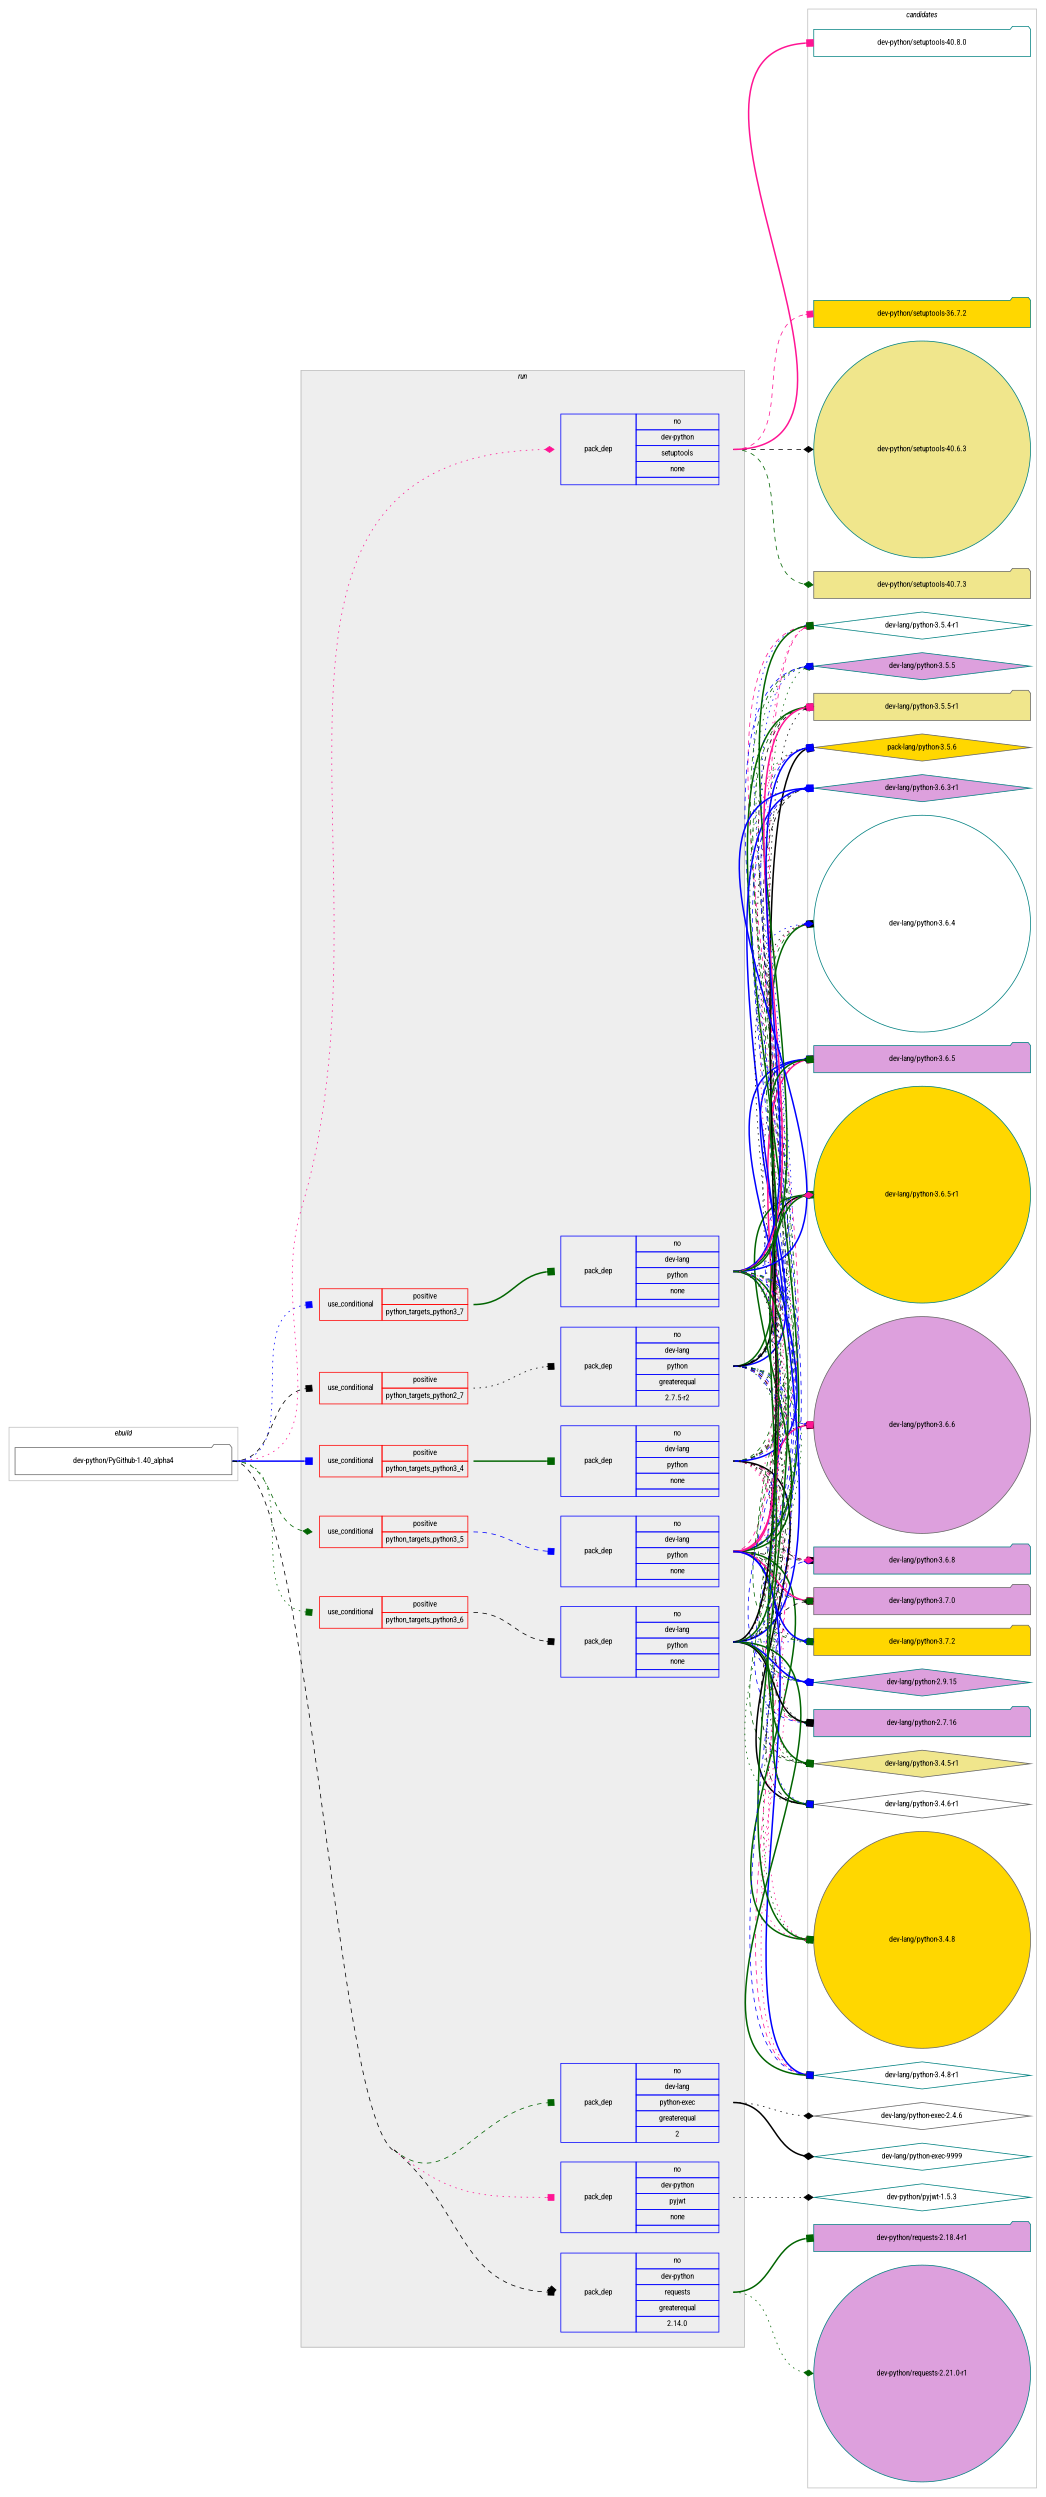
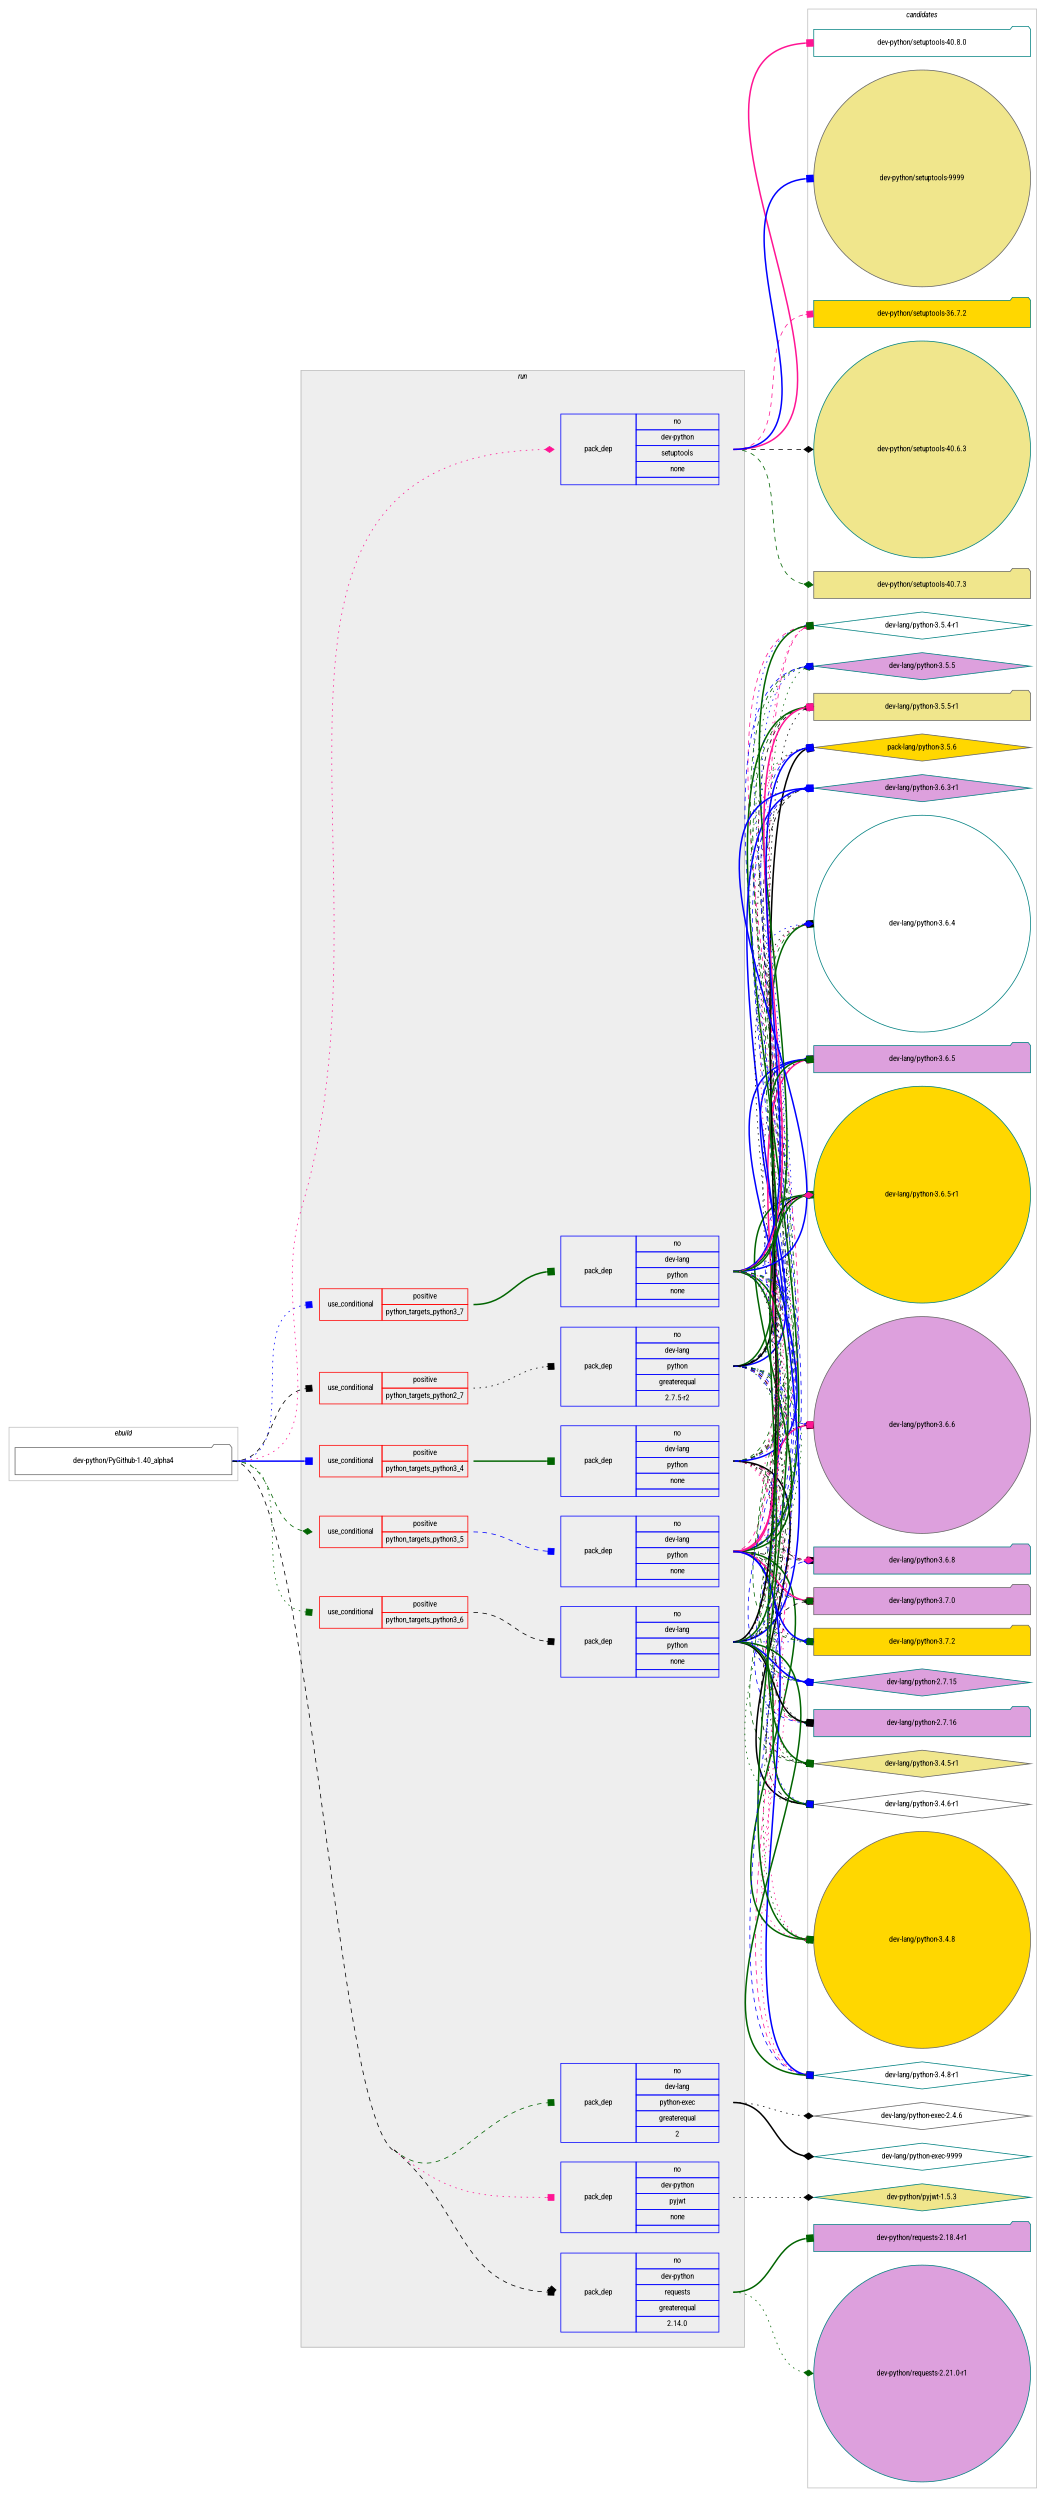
node "dev-python/setuptools-9999": added
node "dev-lang/python-2.9.15": label "dev-lang/python-2.9.15" -> "dev-lang/python-2.7.15"
node "dev-python/pyjwt-1.5.3": fillcolor white -> khaki
